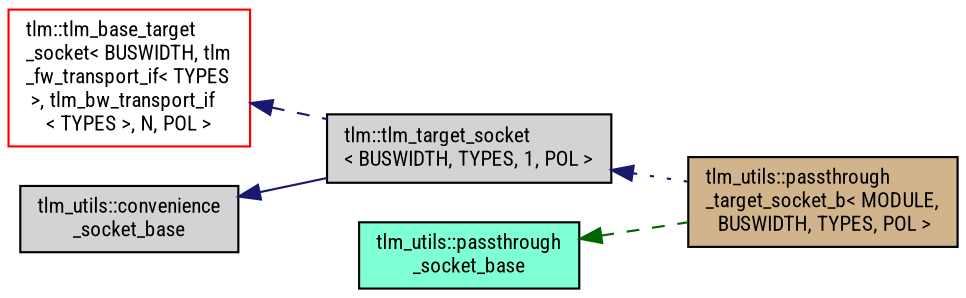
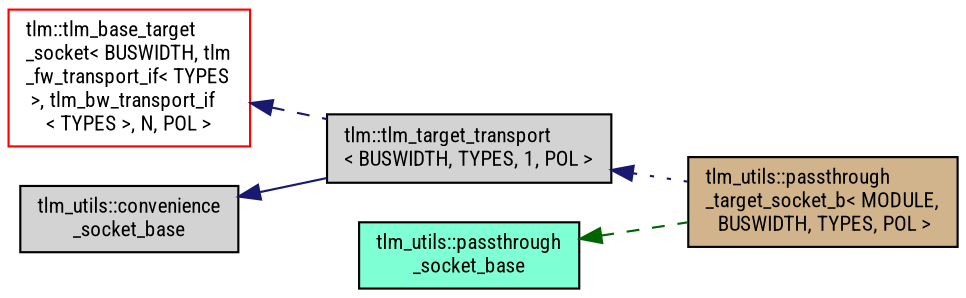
node "tlm::tlm_target_socket < BUSWIDTH, TYPES, 1, POL >": label "tlm::tlm_target_socket < BUSWIDTH, TYPES, 1, POL >" -> "tlm::tlm_target_transport < BUSWIDTH, TYPES, 1, POL >"
